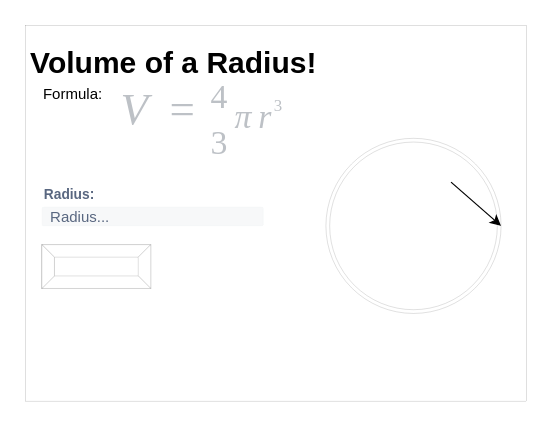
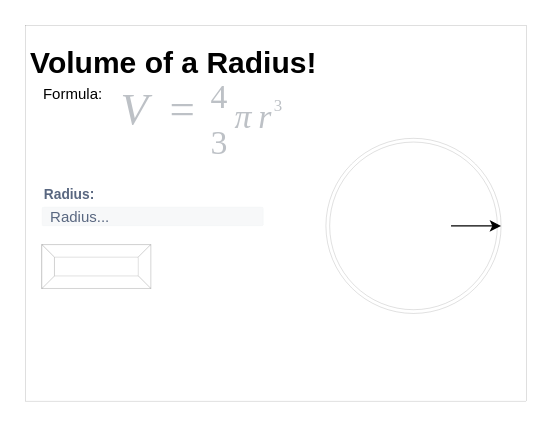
node "Radius": moved (413, 182) -> (413, 226)
